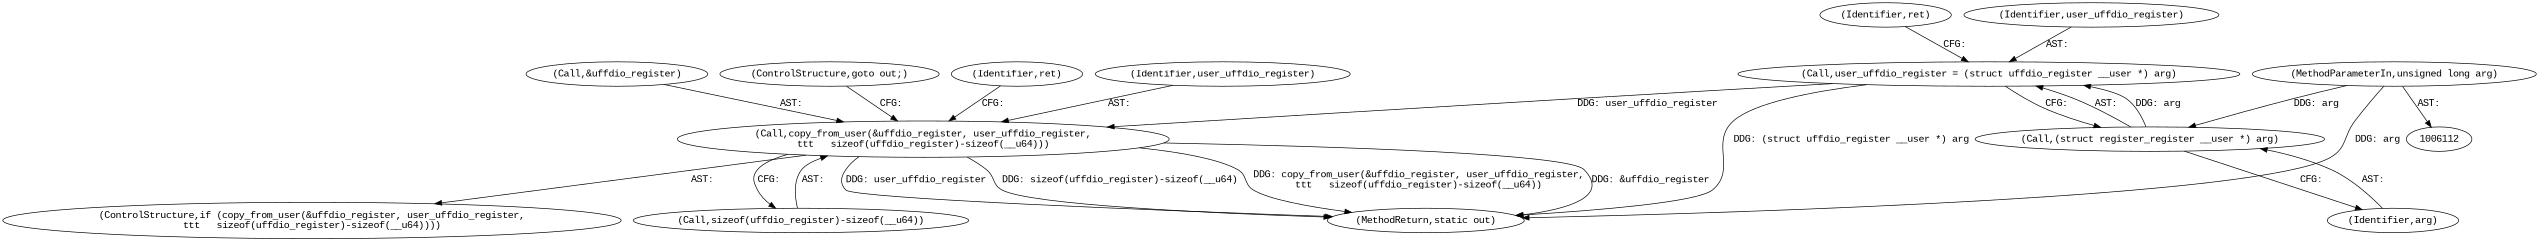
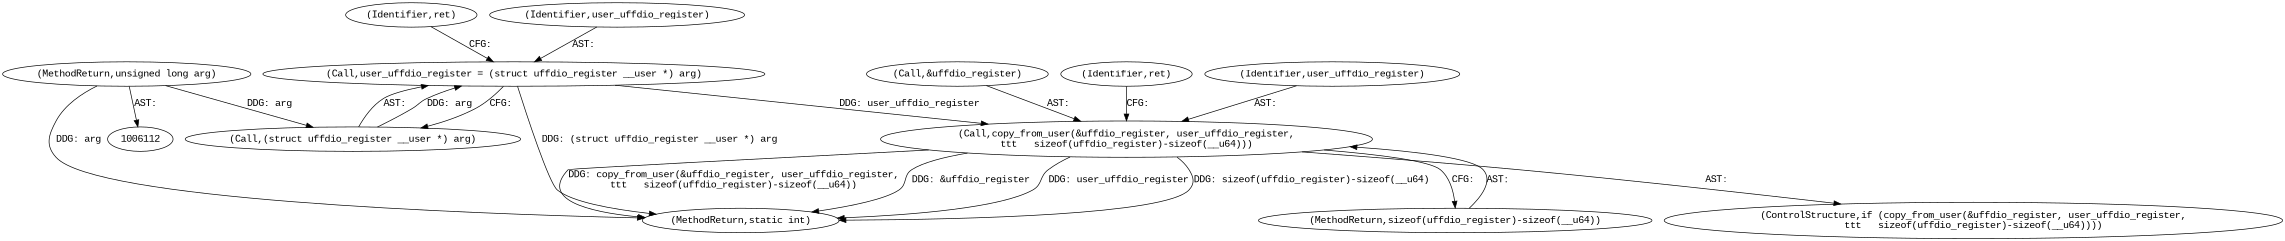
node "(ControlStructure,goto out;)": removed
node "(MethodParameterIn,unsigned long arg)": label "(MethodParameterIn,unsigned long arg)" -> "(MethodReturn,unsigned long arg)"
node "(Call,(struct register_register __user *) arg)": label "(Call,(struct register_register __user *) arg)" -> "(Call,(struct uffdio_register __user *) arg)"
node "(Call,sizeof(uffdio_register)-sizeof(__u64))": label "(Call,sizeof(uffdio_register)-sizeof(__u64))" -> "(MethodReturn,sizeof(uffdio_register)-sizeof(__u64))"
node "(MethodReturn,static out)": label "(MethodReturn,static out)" -> "(MethodReturn,static int)"
node "(Identifier,arg)": removed
